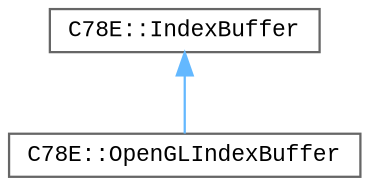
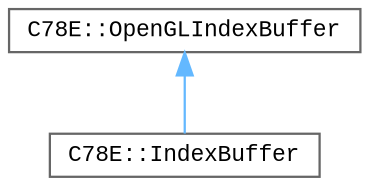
edge "C78E::OpenGLIndexBuffer" -> "C78E::IndexBuffer": reversed
